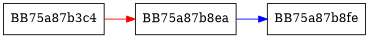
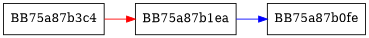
node "BB75a87b8ea": label "BB75a87b8ea" -> "BB75a87b1ea"
node "BB75a87b8fe": label "BB75a87b8fe" -> "BB75a87b0fe"
